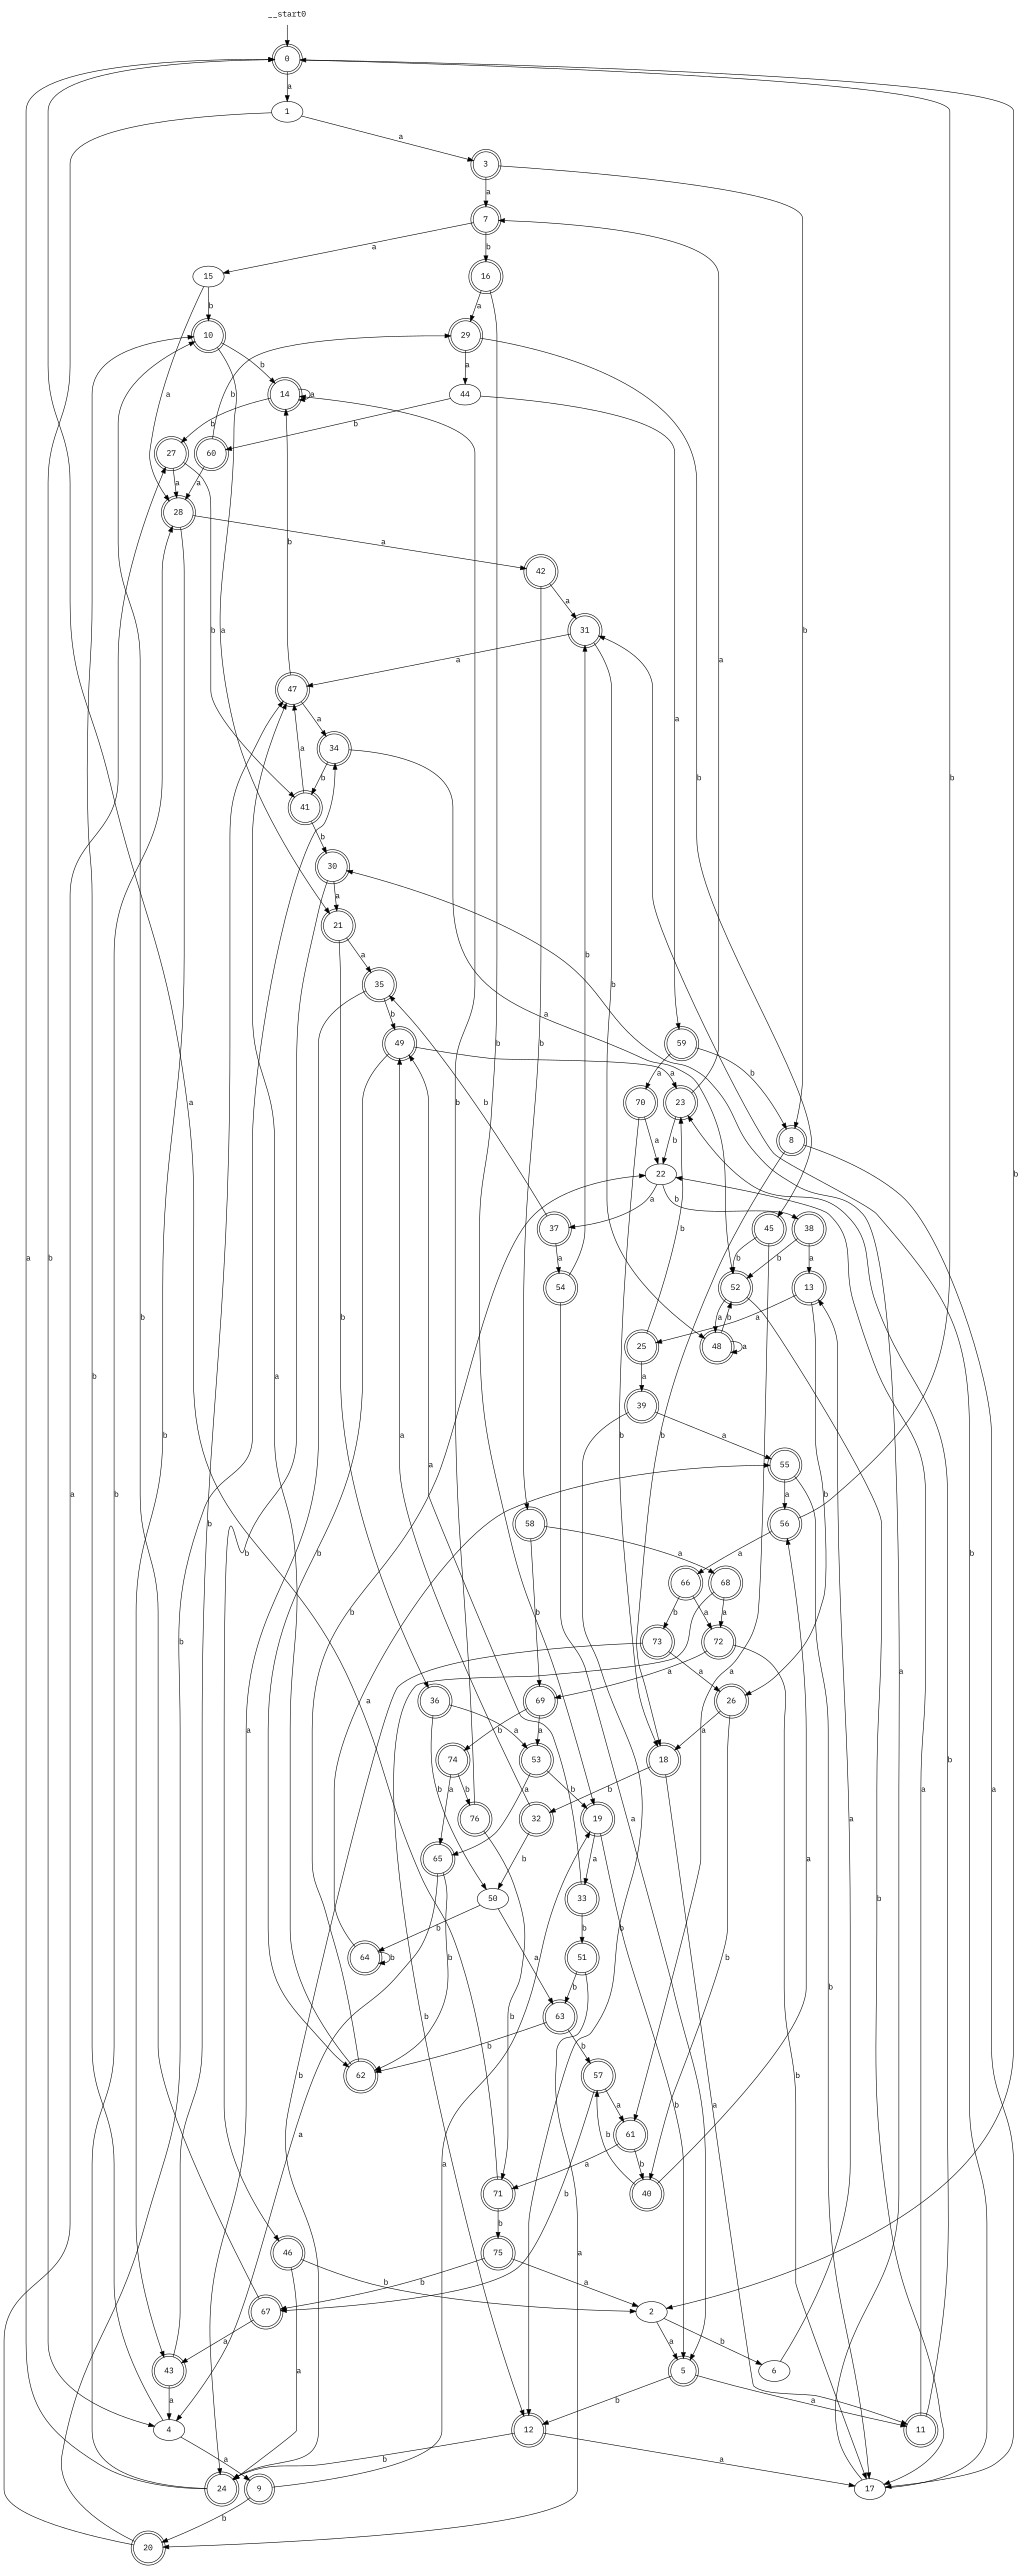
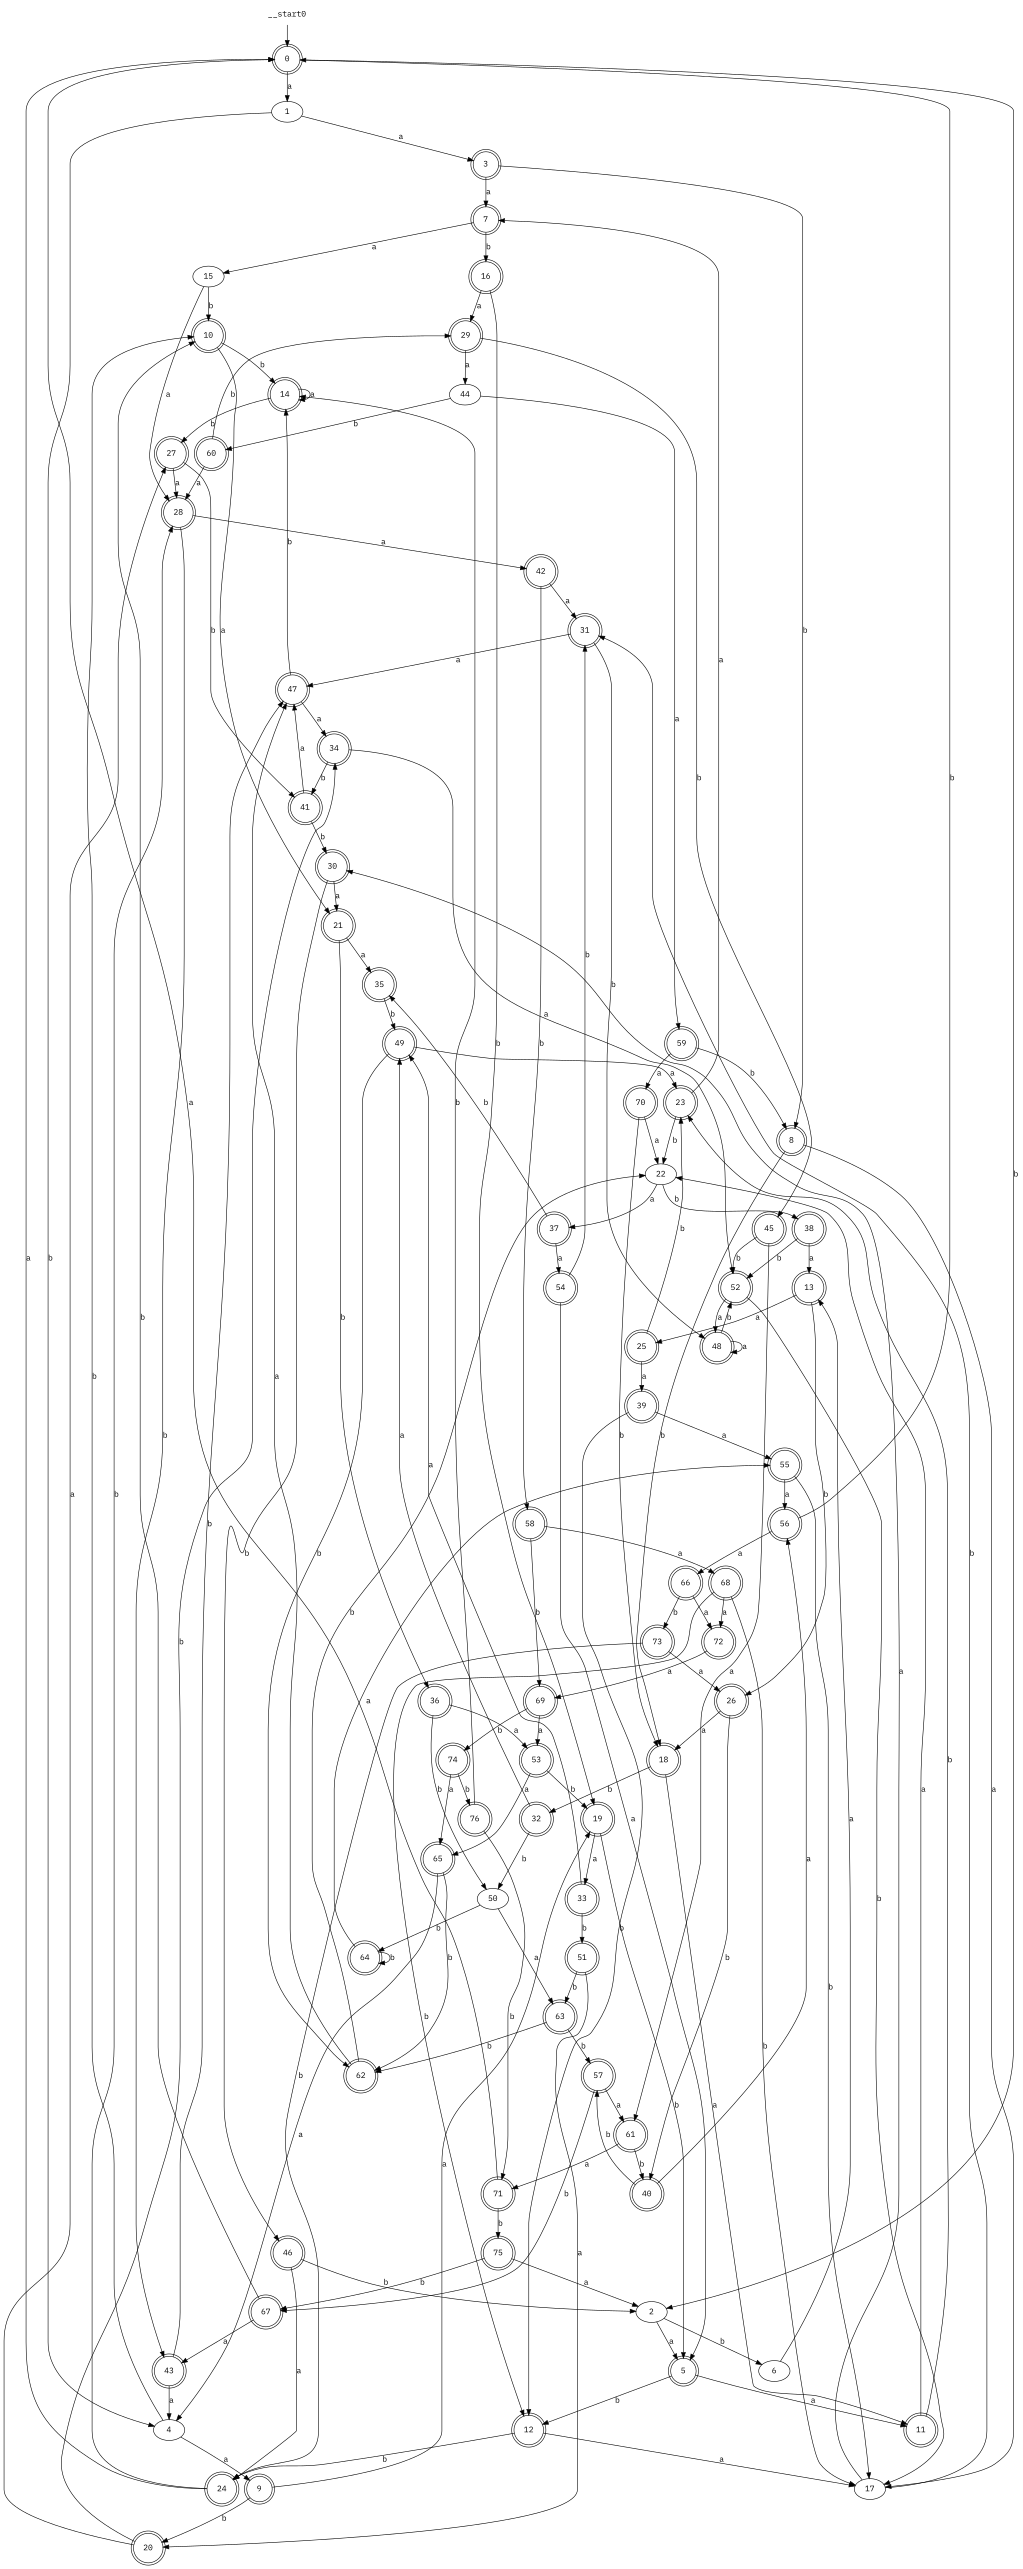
edge "35" -> "24": removed, label "a"
edge "72" -> "17": now "68" -> "17"
